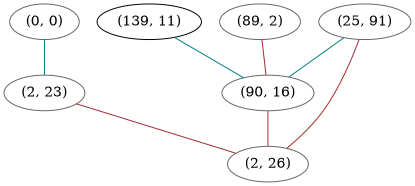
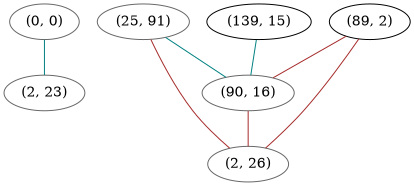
node "(139, 11)": label "(139, 11)" -> "(139, 15)"
node "(89, 2)": color gray40 -> black
edge "(2, 23)" -- "(2, 26)": now "(89, 2)" -- "(2, 26)"
